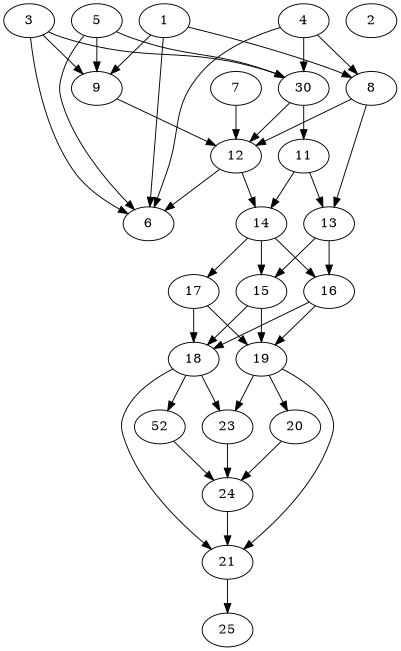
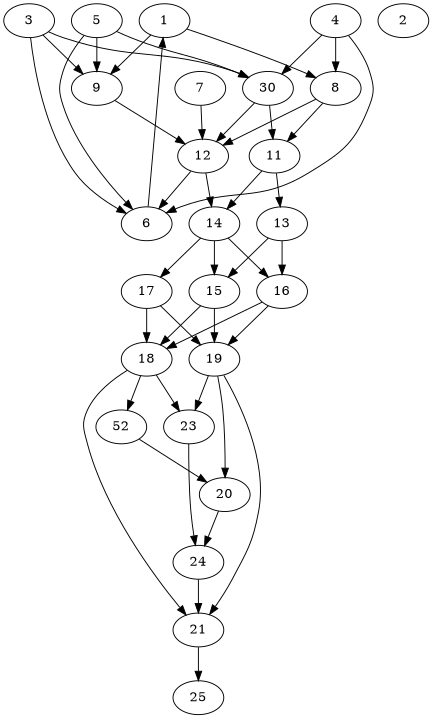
edge "1" -> "6": reversed
edge "8" -> "13": now "8" -> "11"
edge "52" -> "24": now "52" -> "20"
